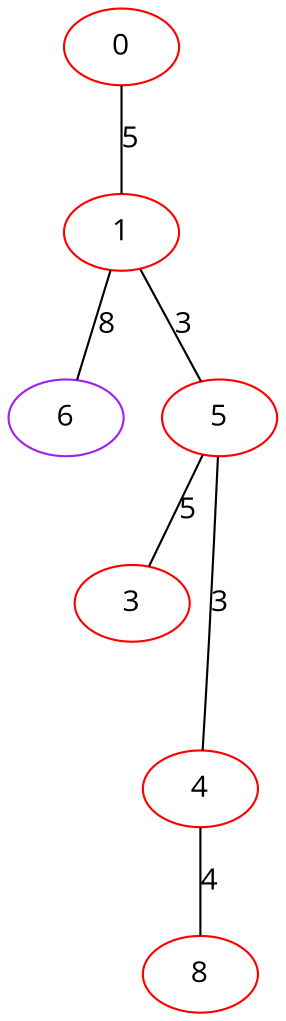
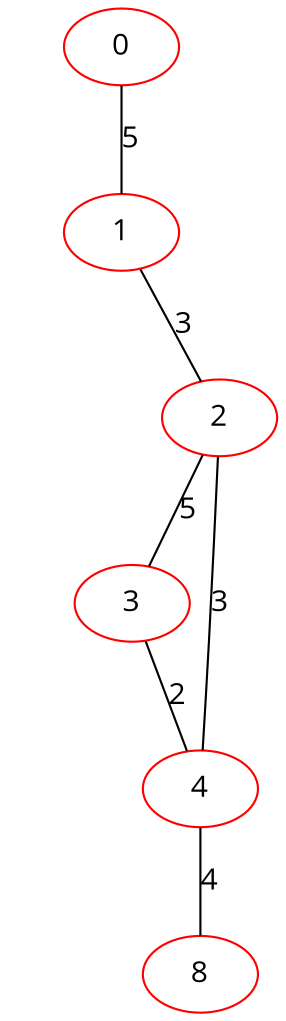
node "6": removed
node "5": label "5" -> "2"
edge "3" -- "4": added, label "2"
